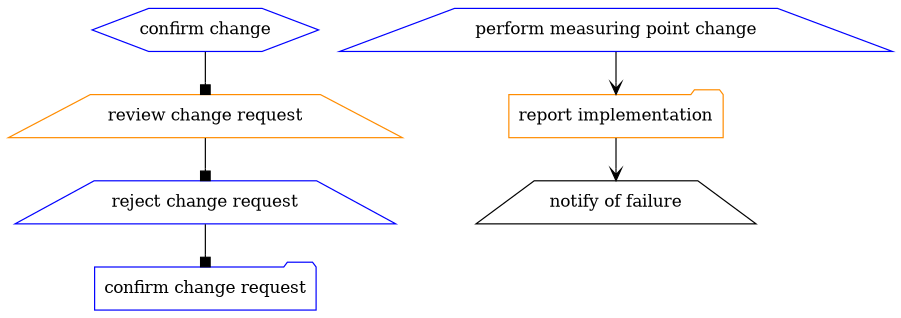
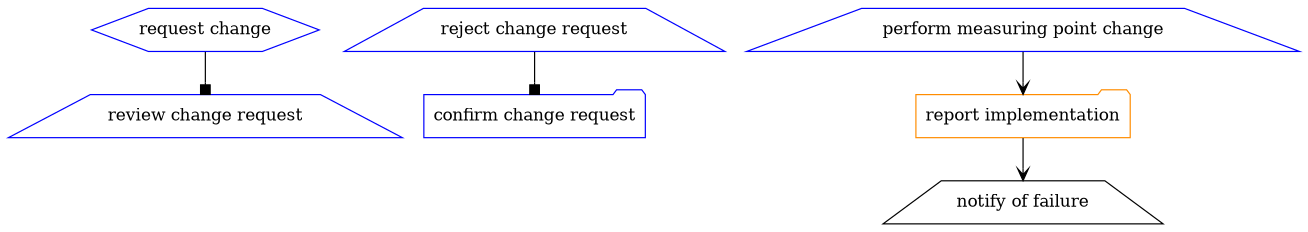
node "confirm change": label "confirm change" -> "request change"
node "review change request": color darkorange -> blue
edge "review change request" -> "reject change request": removed
